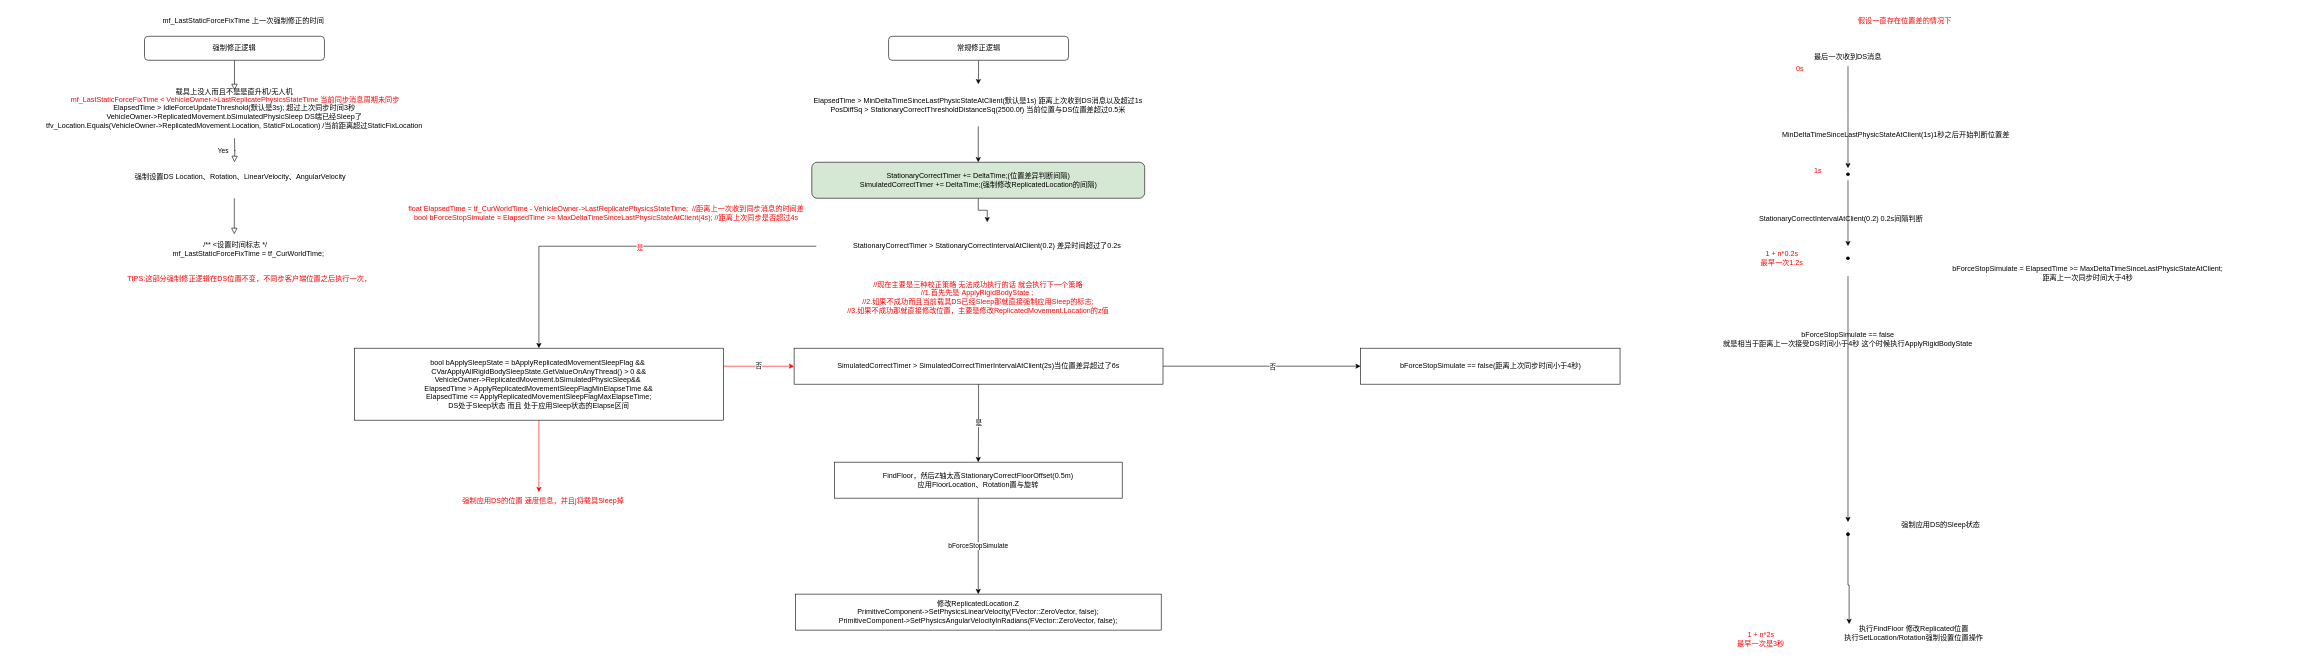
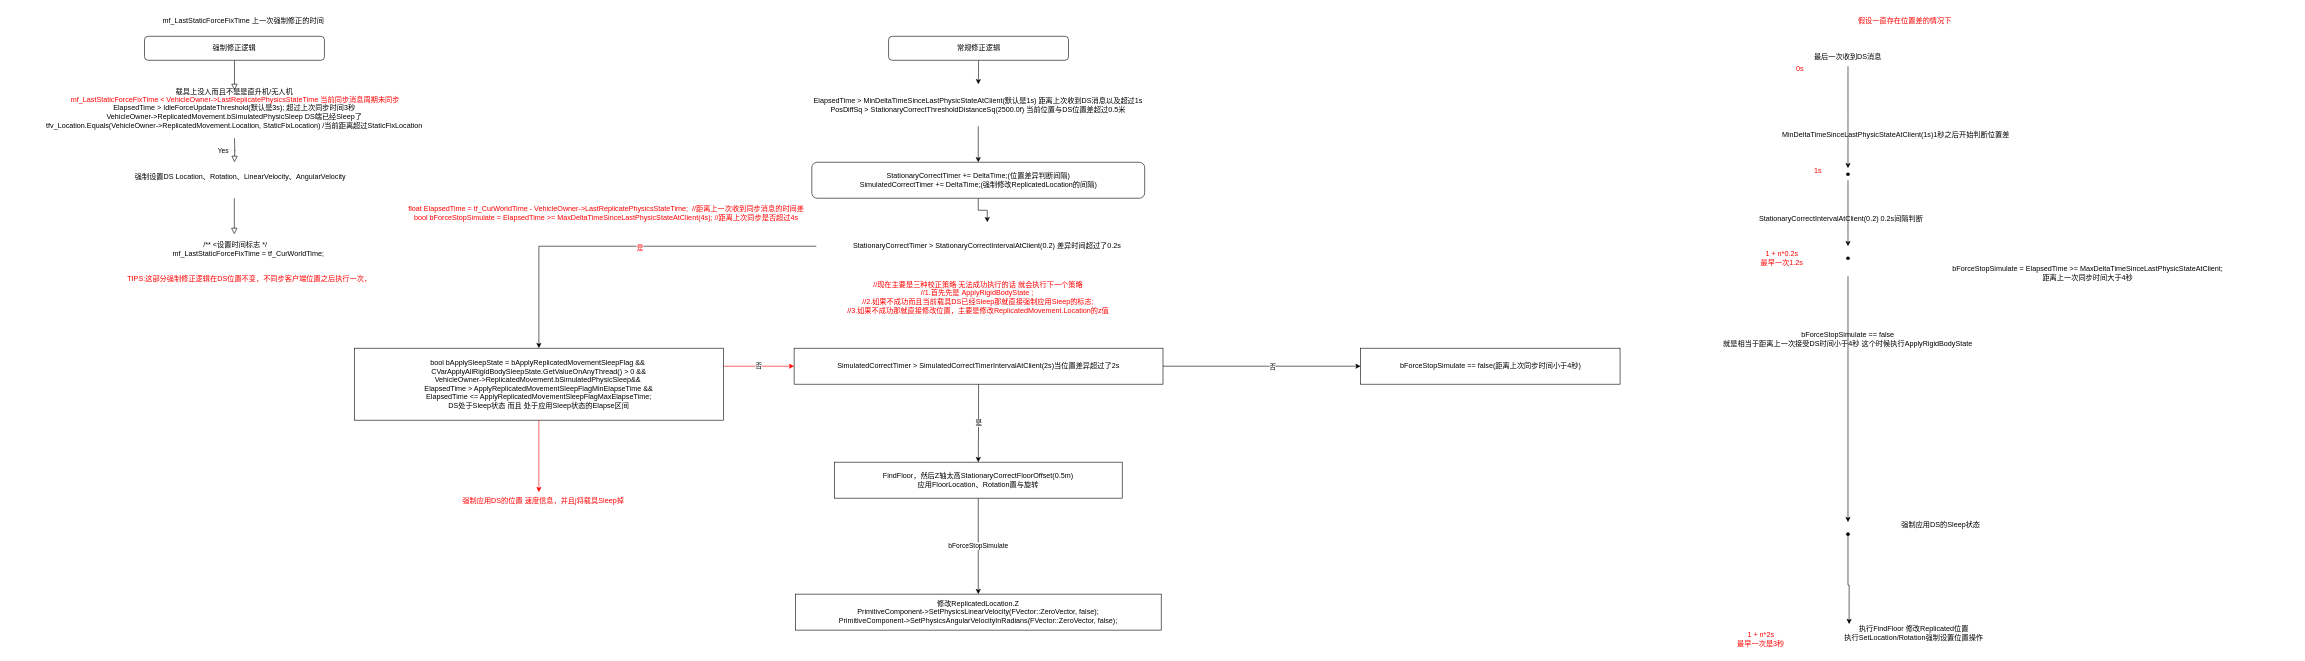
node "StationaryCorrectTimer += DeltaTime;(位置差异判断间隔) SimulatedCorrectTimer += DeltaTime;(强制修改ReplicatedLocation的间隔)": fillcolor #d5e8d4 -> #ffffff
node "SimulatedCorrectTimer > SimulatedCorrectTimerIntervalAtClient(2s)当位置差异超过了6s": label "SimulatedCorrectTimer > SimulatedCorrectTimerIntervalAtClient(2s)当位置差异超过了6s" -> "SimulatedCorrectTimer > SimulatedCorrectTimerIntervalAtClient(2s)当位置差异超过了2s"
